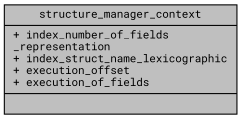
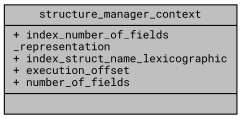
node "structure_manager_context": text "+ execution_of_fields" -> "+ number_of_fields"
